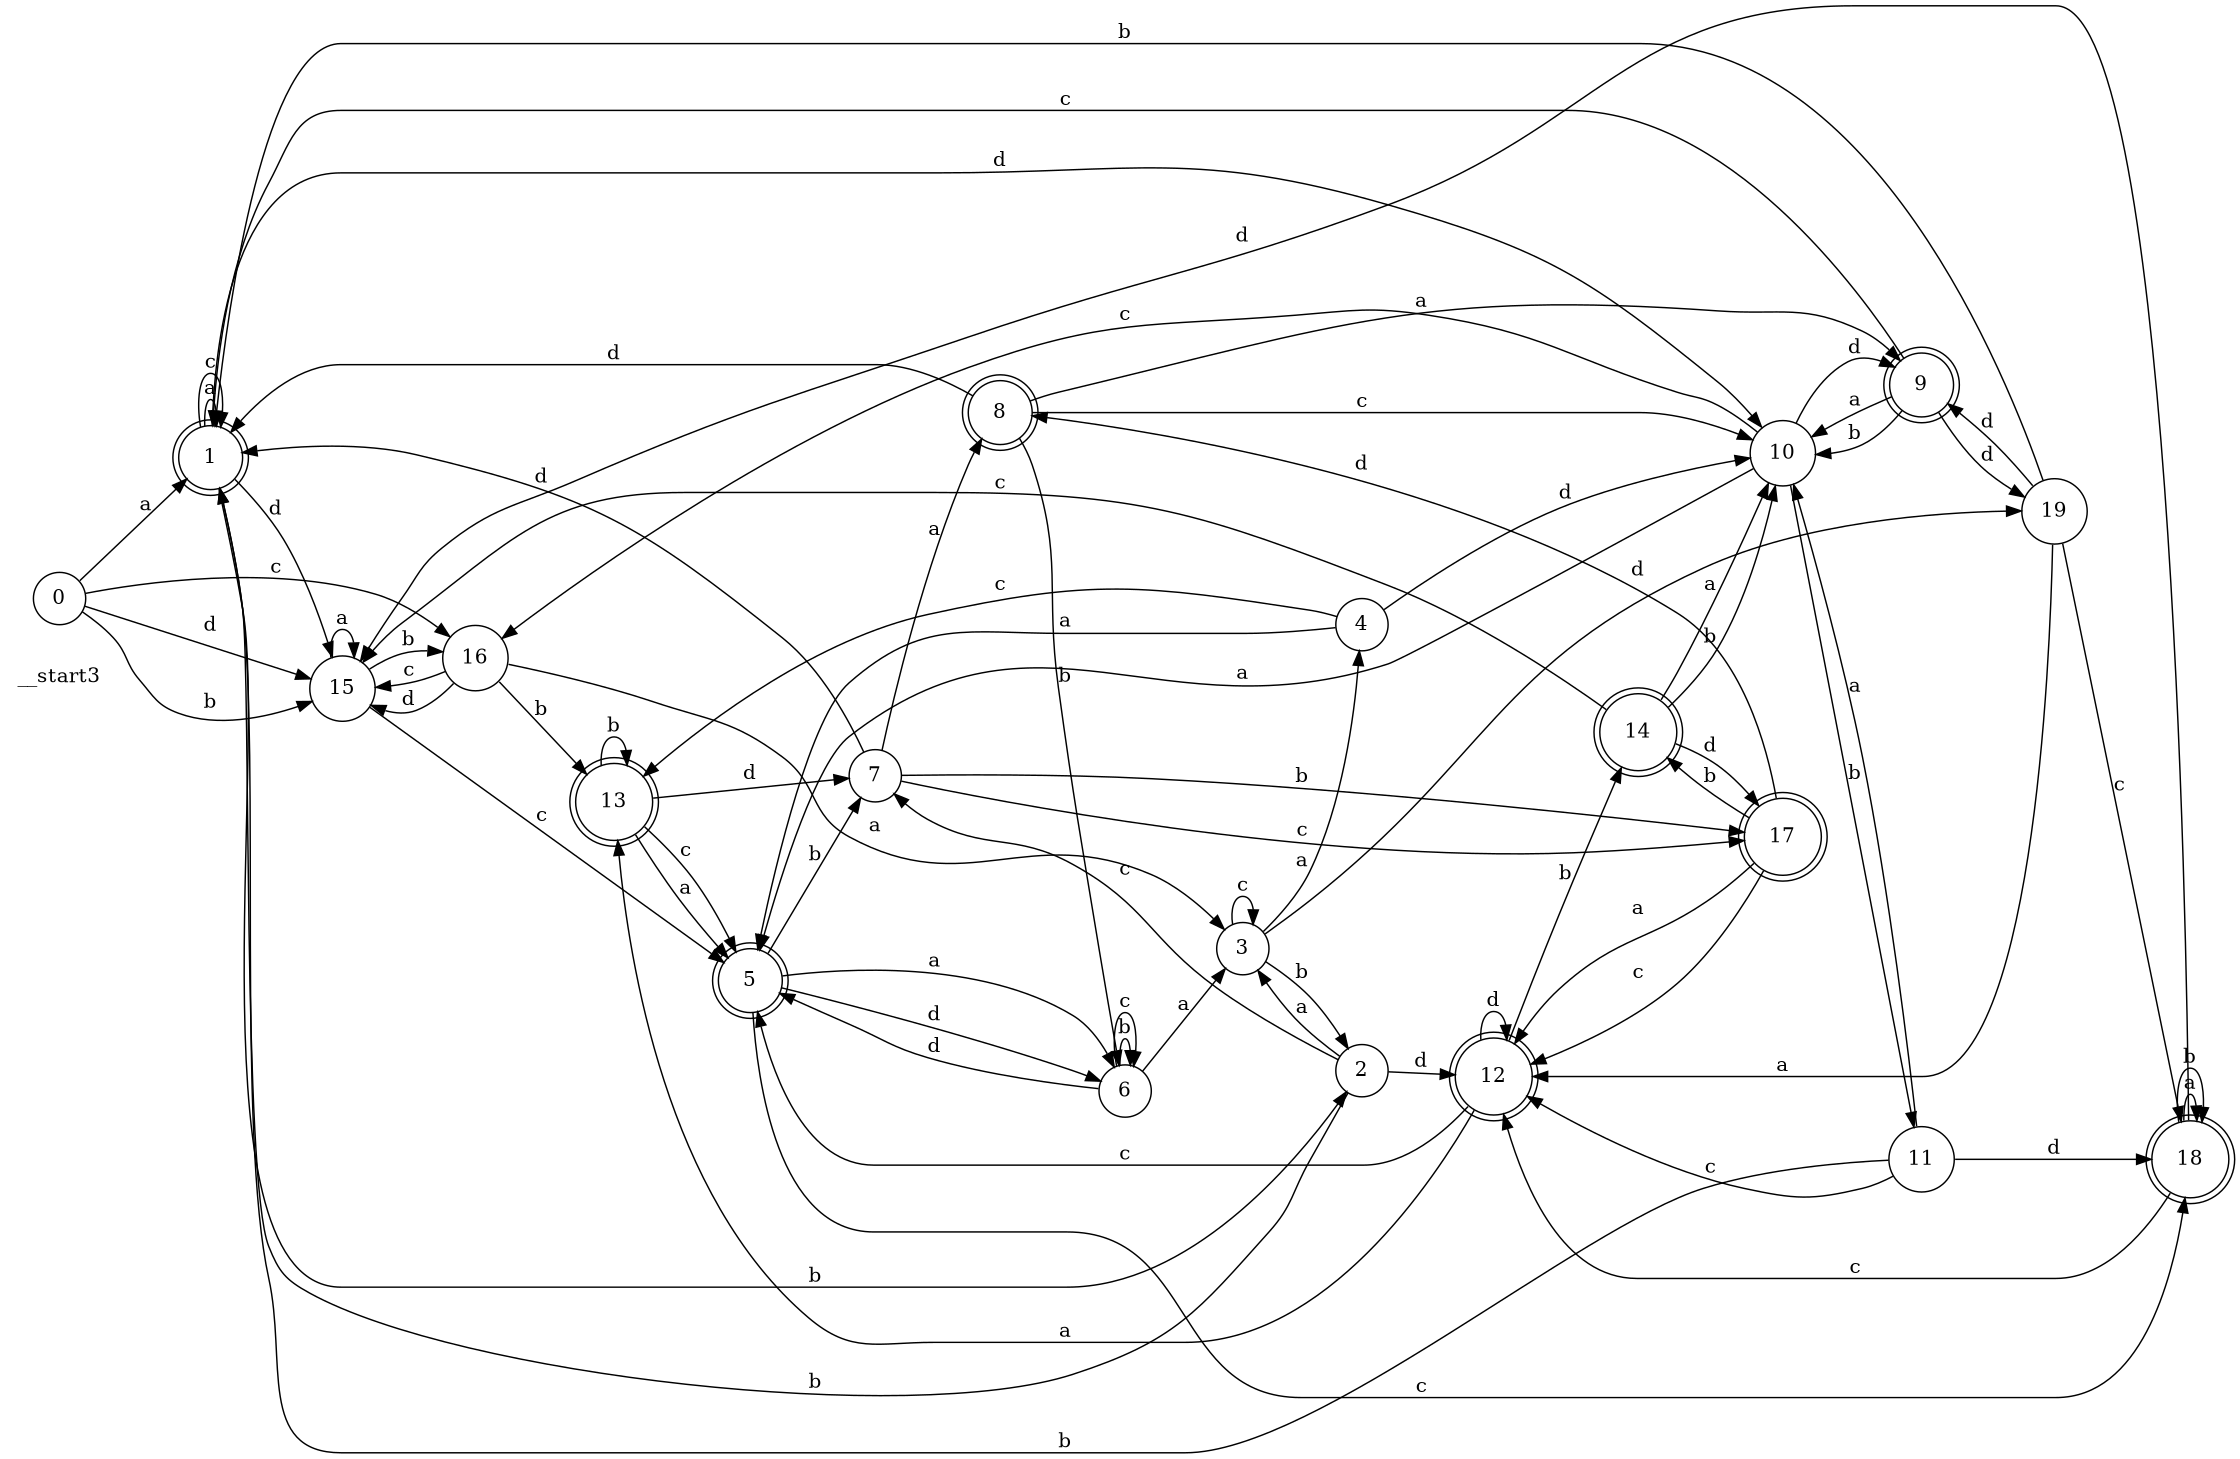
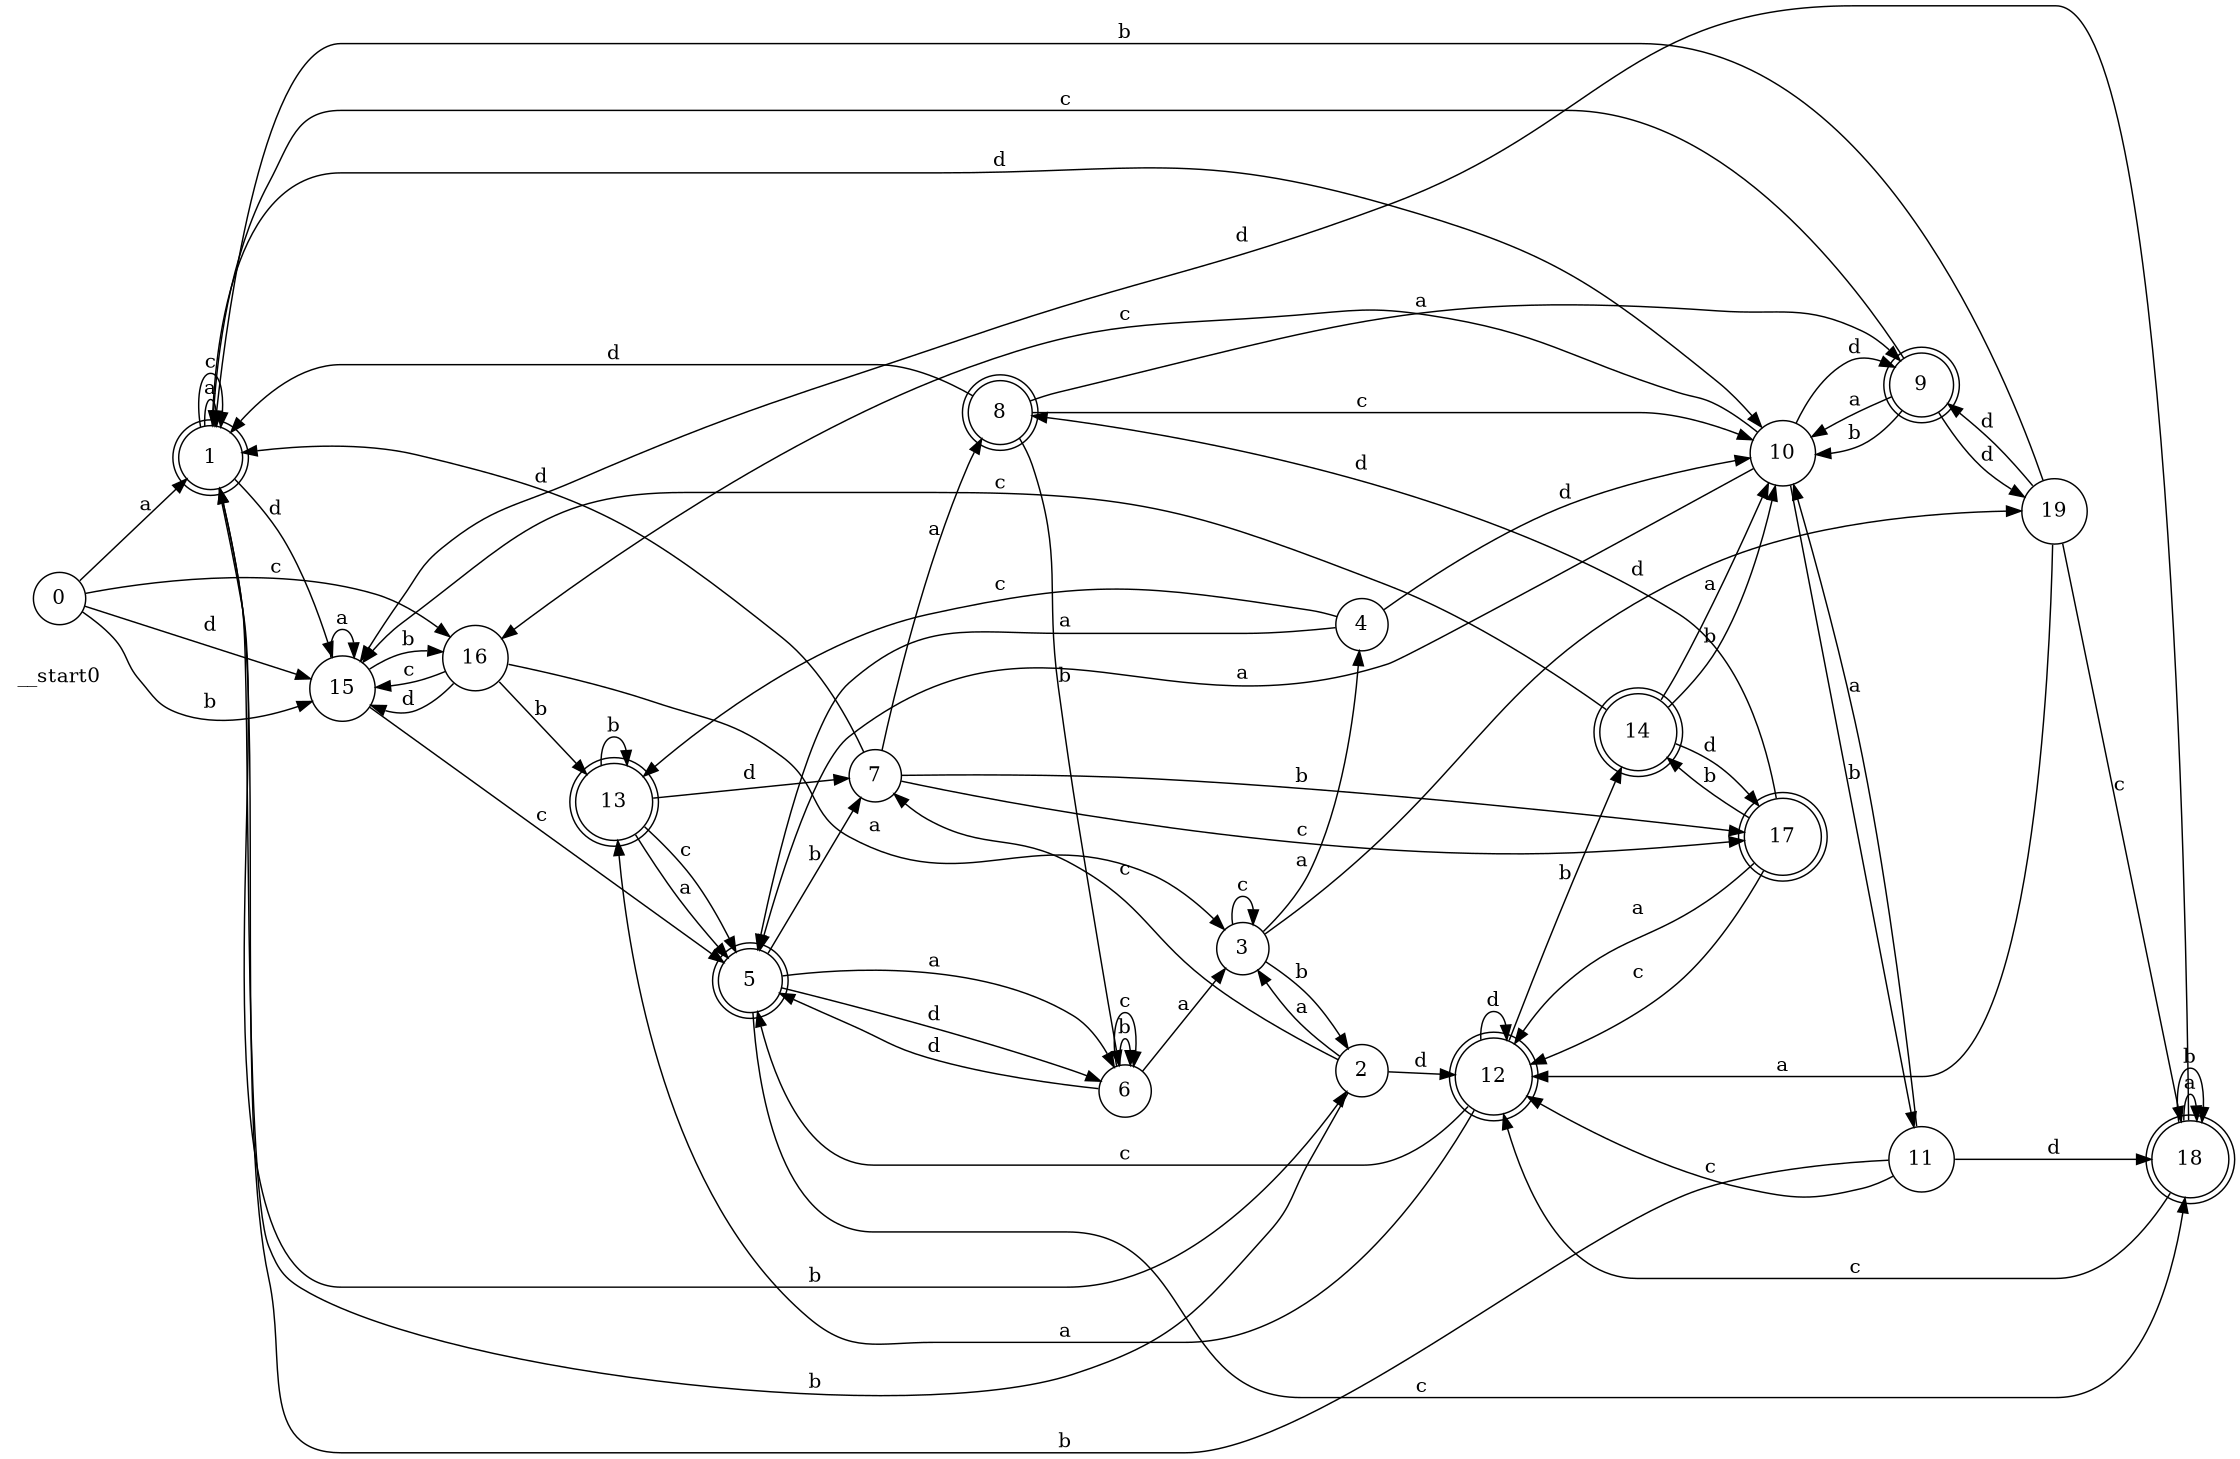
node "__start3": label "__start3" -> "__start0"
